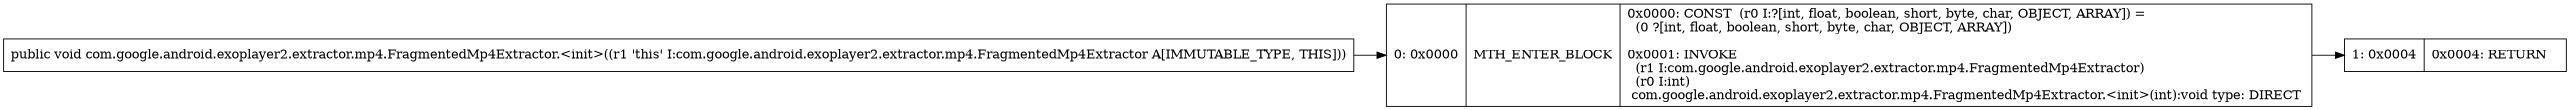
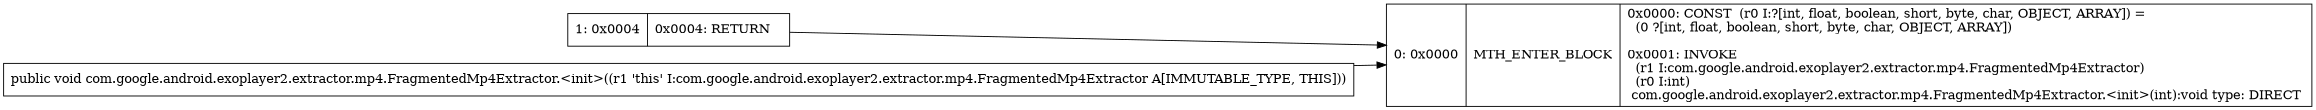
edge "0: 0x0000" -> "1: 0x0004": reversed
